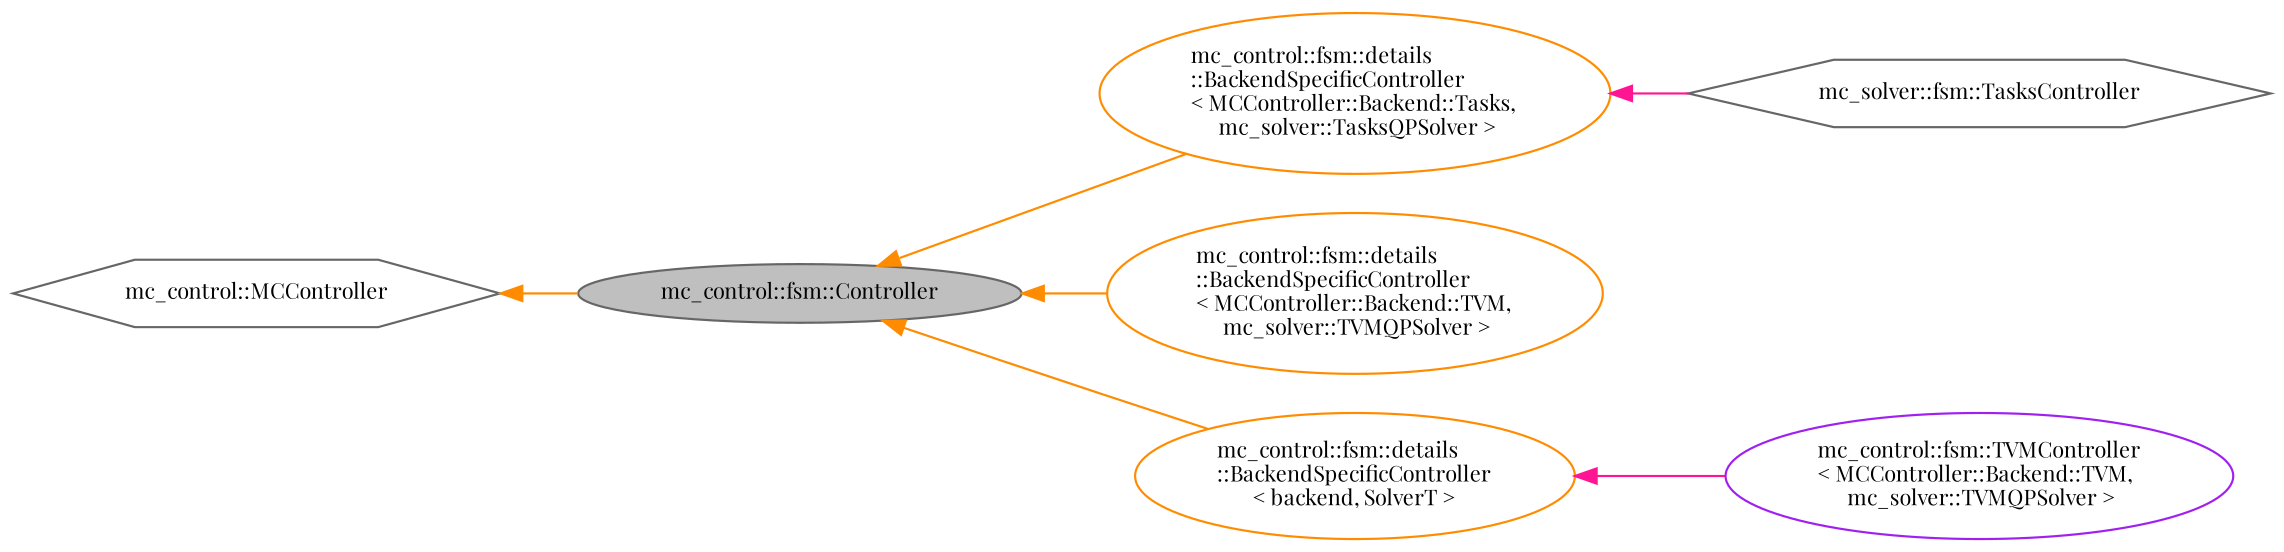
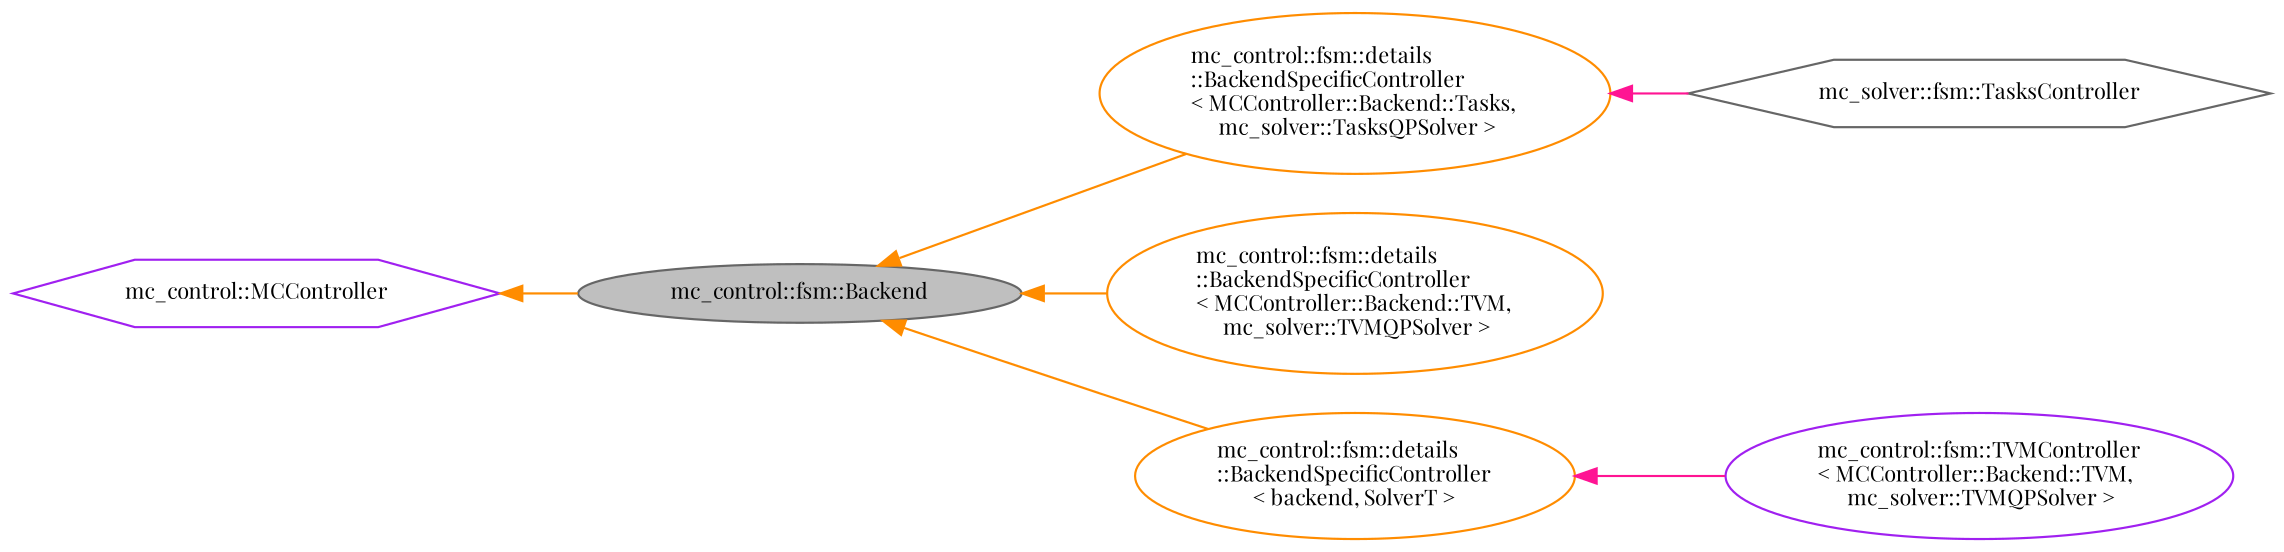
node "mc_control::MCController": color gray40 -> purple
node "mc_control::fsm::Controller": label "mc_control::fsm::Controller" -> "mc_control::fsm::Backend"
